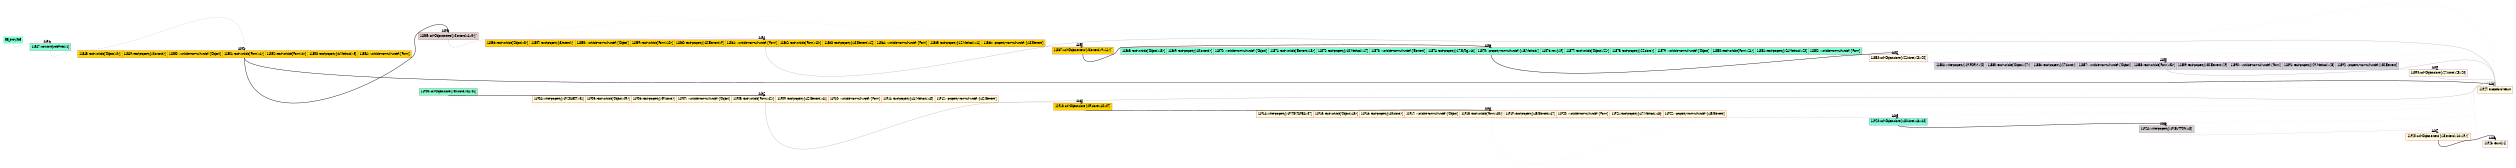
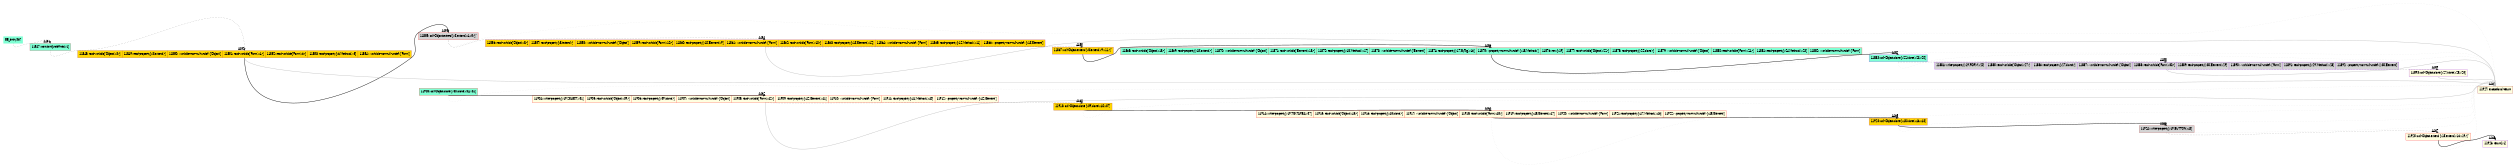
node "BB_entry368": label "BB_entry368" -> "BB_entry367"
node "11883: call-Object.clone [v22,'clone',v23,v20]": fillcolor lightyellow -> aquamarine
edge "11848: read-variable['Object',v3,-]" -> "11927: exceptional-return": color black -> gray
edge "11914: write-property[v19,'TEXTAREA',v37]" -> "11923: call-Object.clone [v45,'clone',v46,v43]": style dotted -> bold
node "11923: call-Object.clone [v45,'clone',v46,v43]": fillcolor aquamarine -> gold
